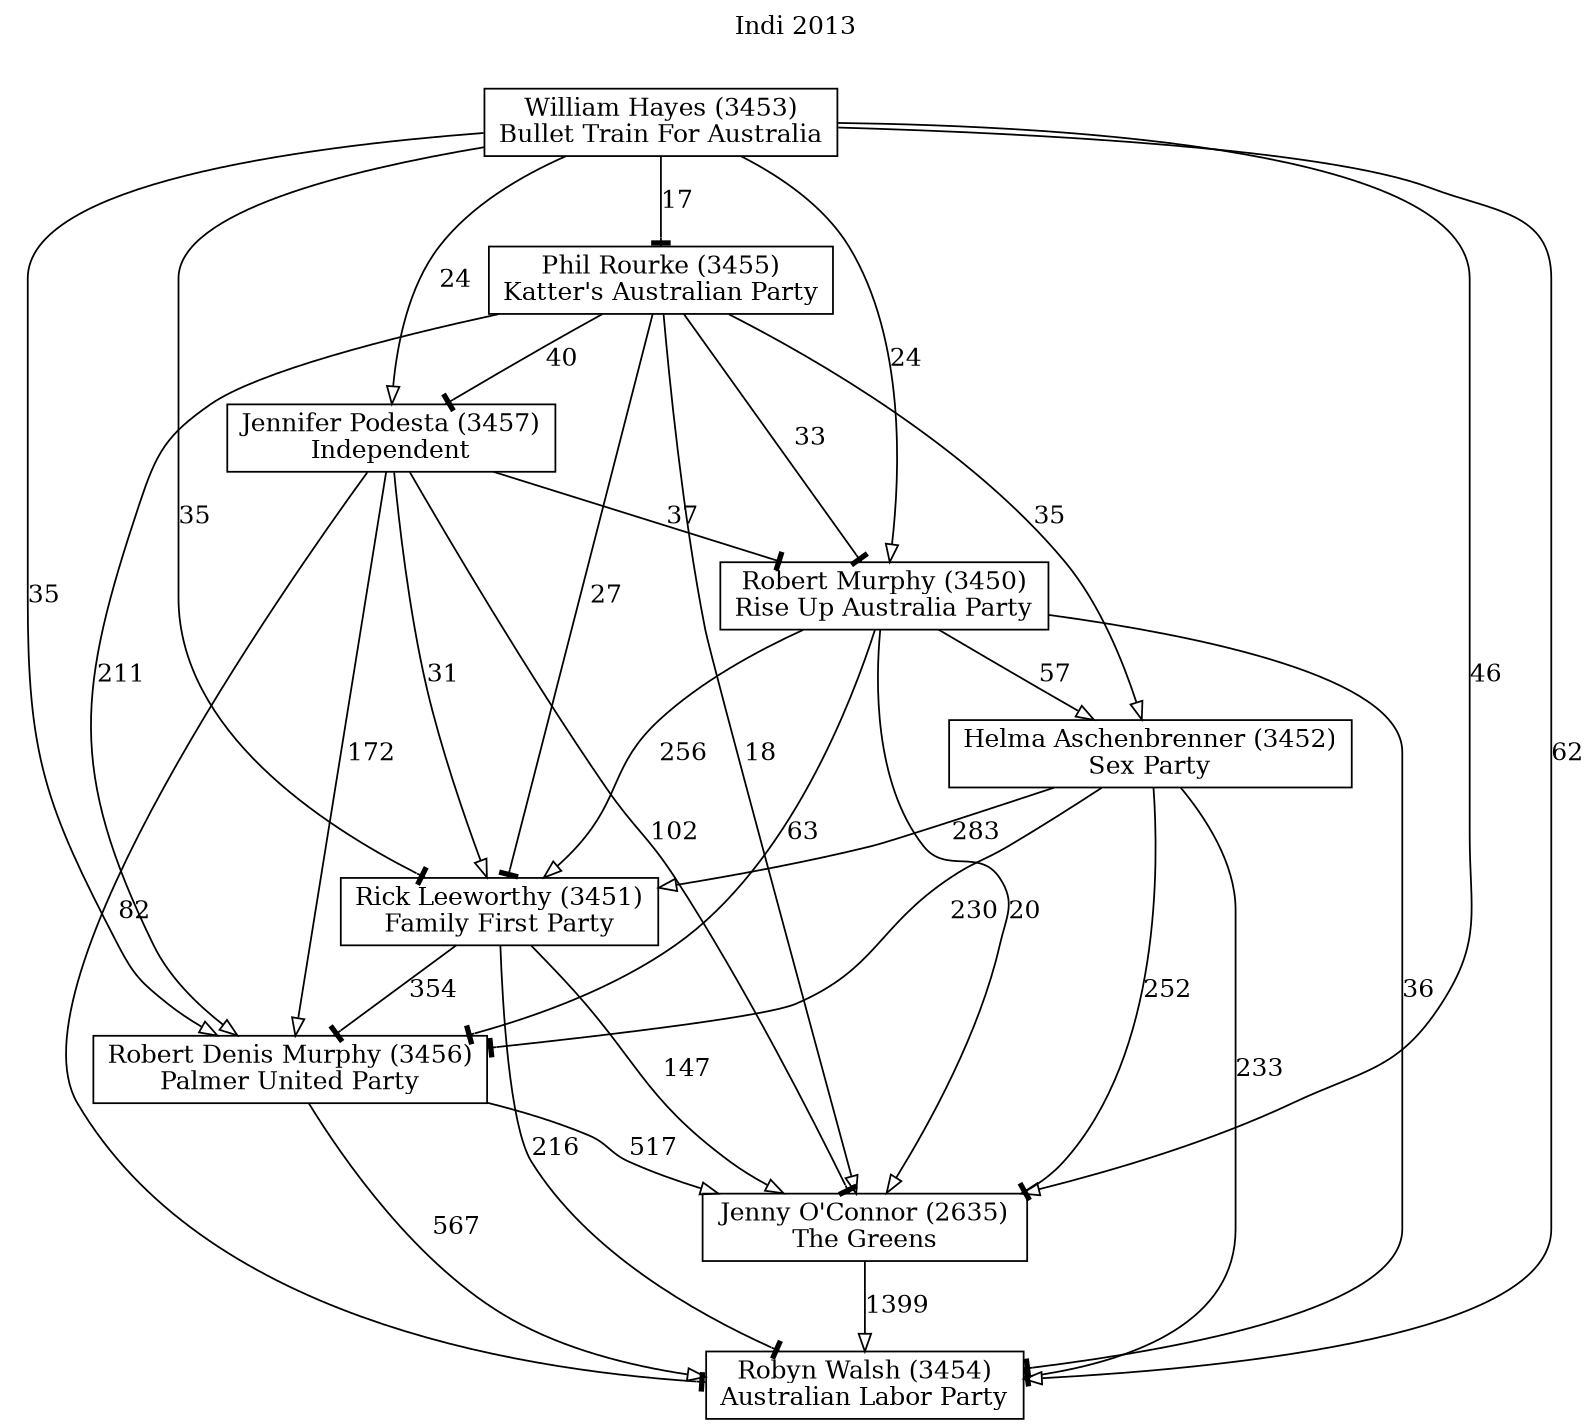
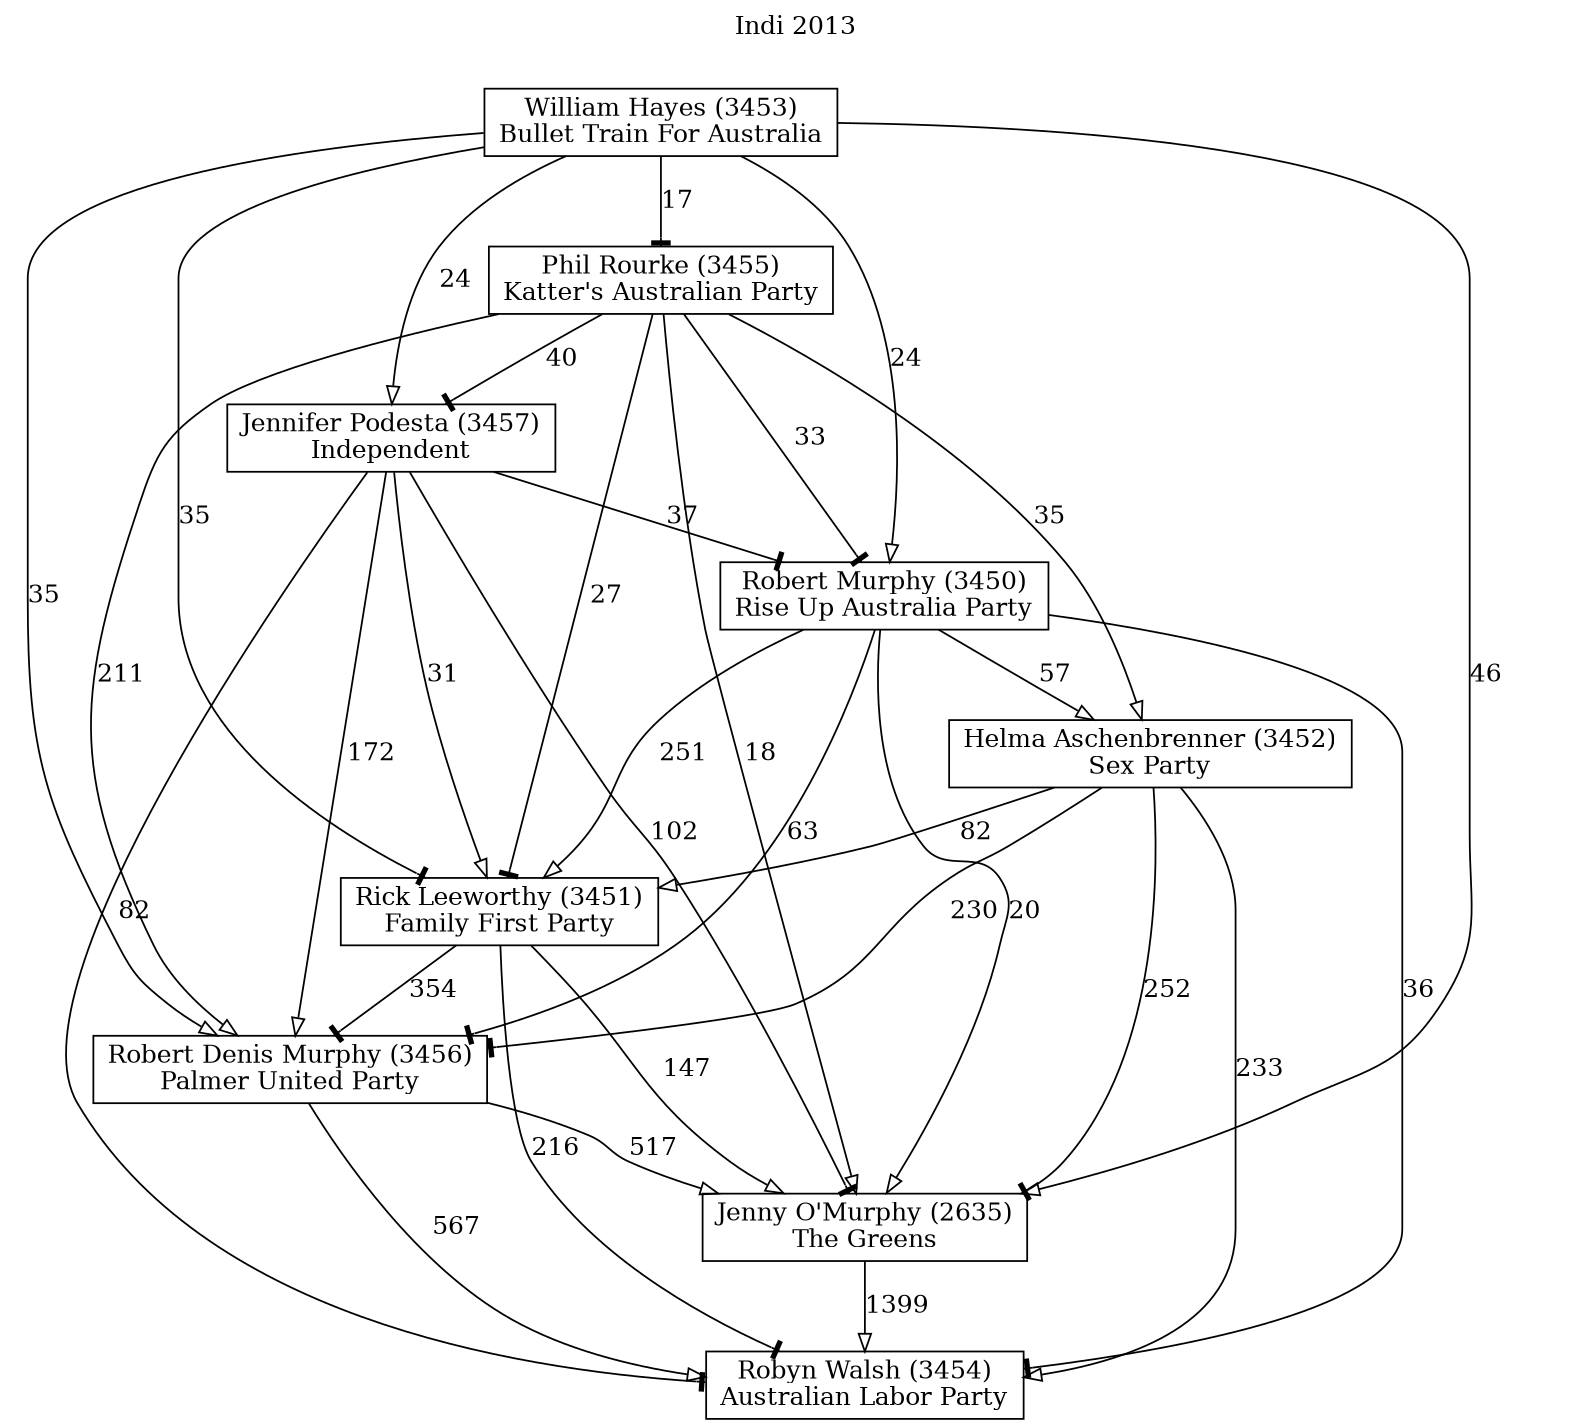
edge "William Hayes (3453) Bullet Train For Australia" -> "Robyn Walsh (3454) Australian Labor Party": removed, label "62"
edge "Robert Murphy (3450) Rise Up Australia Party" -> "Rick Leeworthy (3451) Family First Party": label "256" -> "251"
edge "Helma Aschenbrenner (3452) Sex Party" -> "Rick Leeworthy (3451) Family First Party": label "283" -> "82"
edge "Helma Aschenbrenner (3452) Sex Party" -> "Robyn Walsh (3454) Australian Labor Party": arrowhead tee -> onormal
node "Jenny O'Connor (2635) The Greens": label "Jenny O'Connor (2635) The Greens" -> "Jenny O'Murphy (2635) The Greens"
